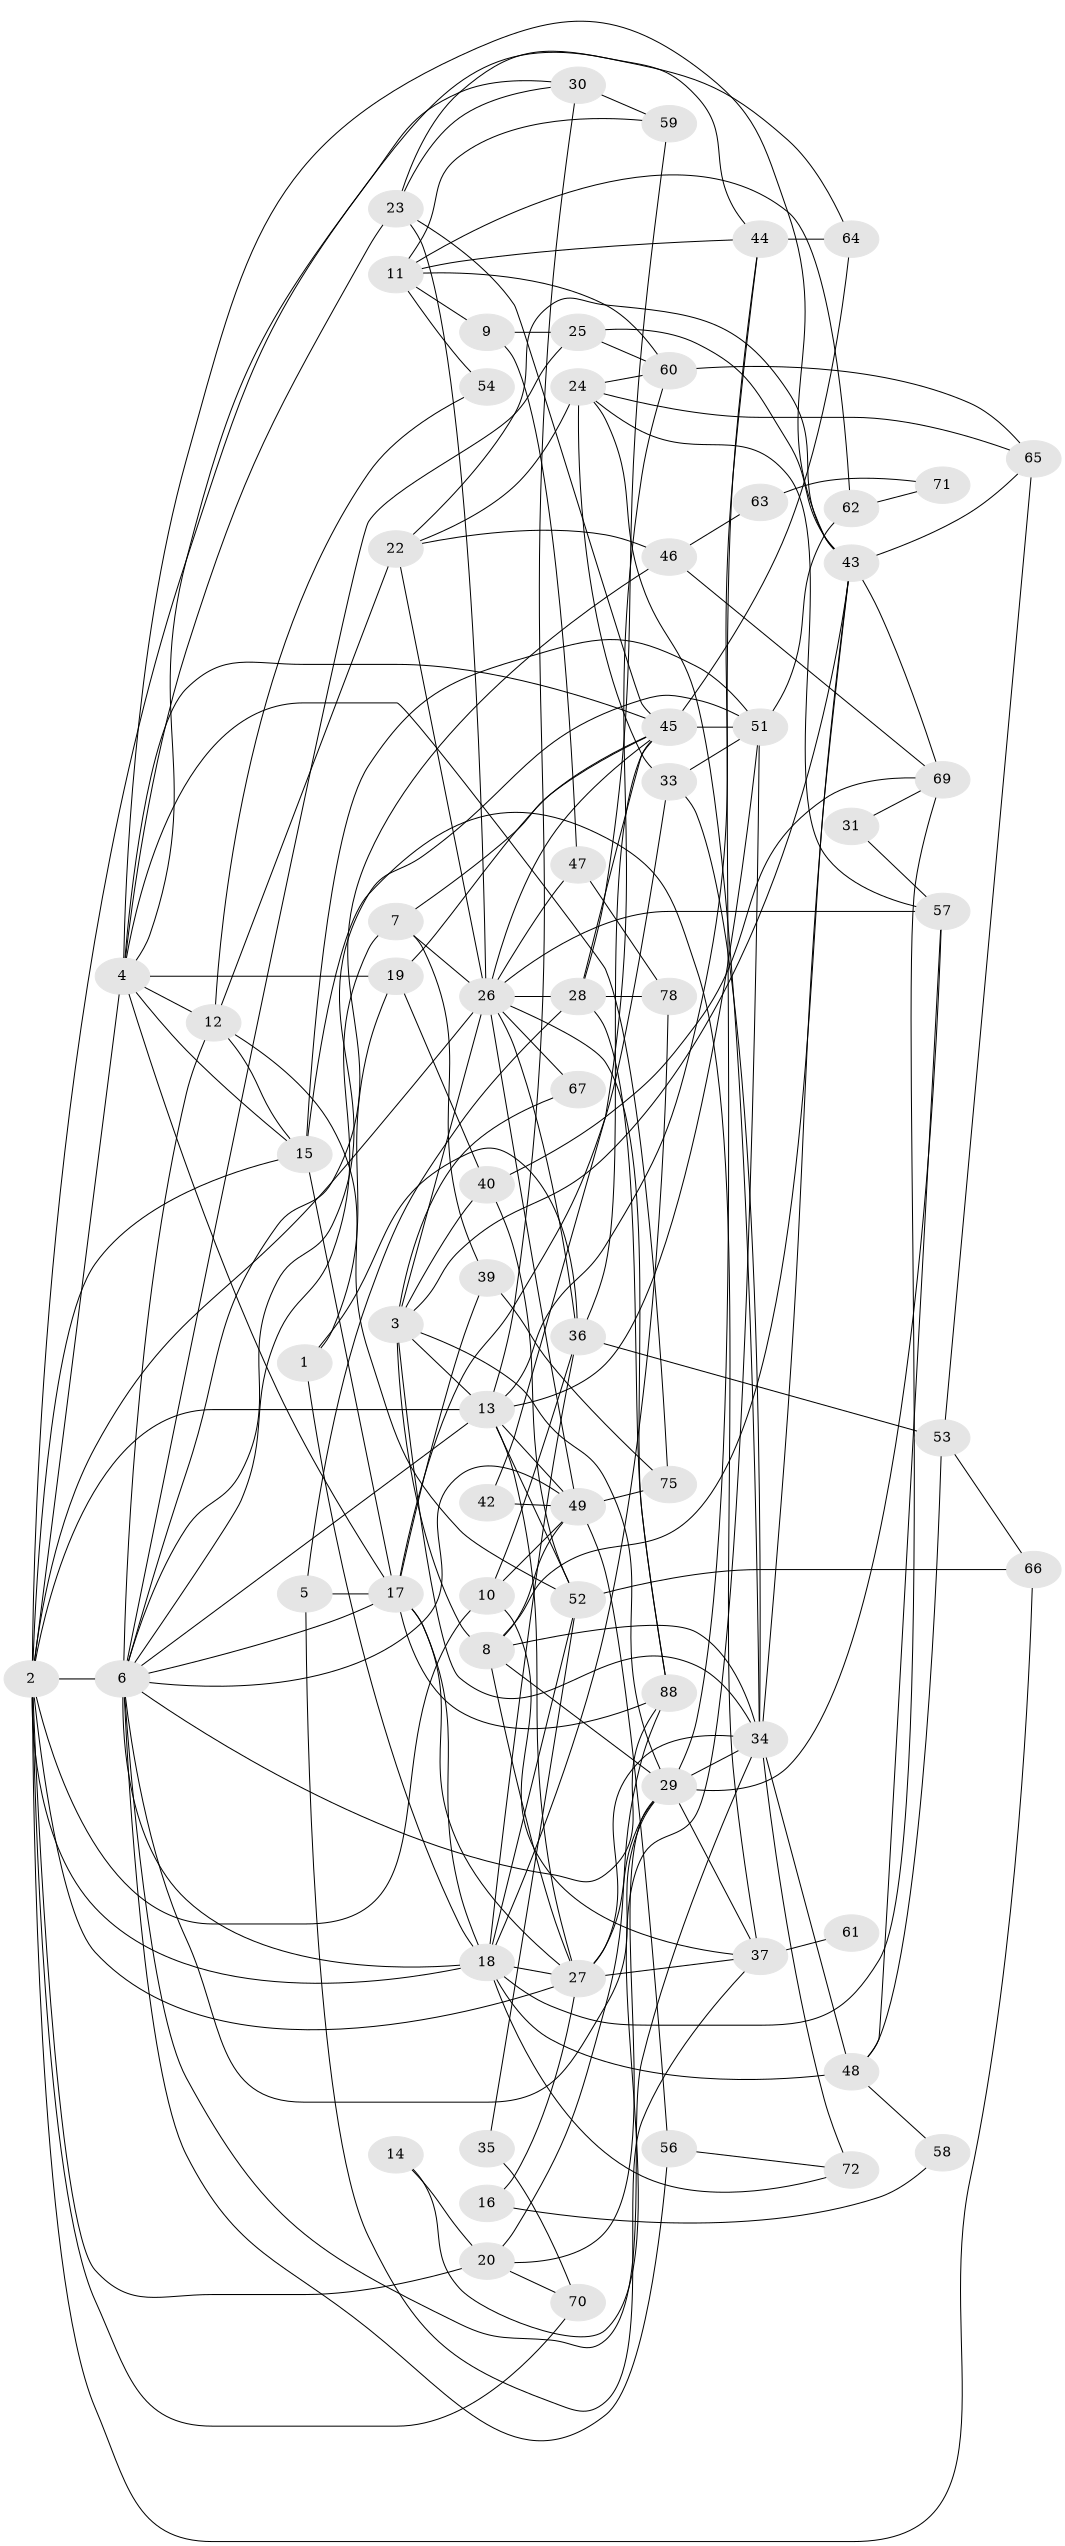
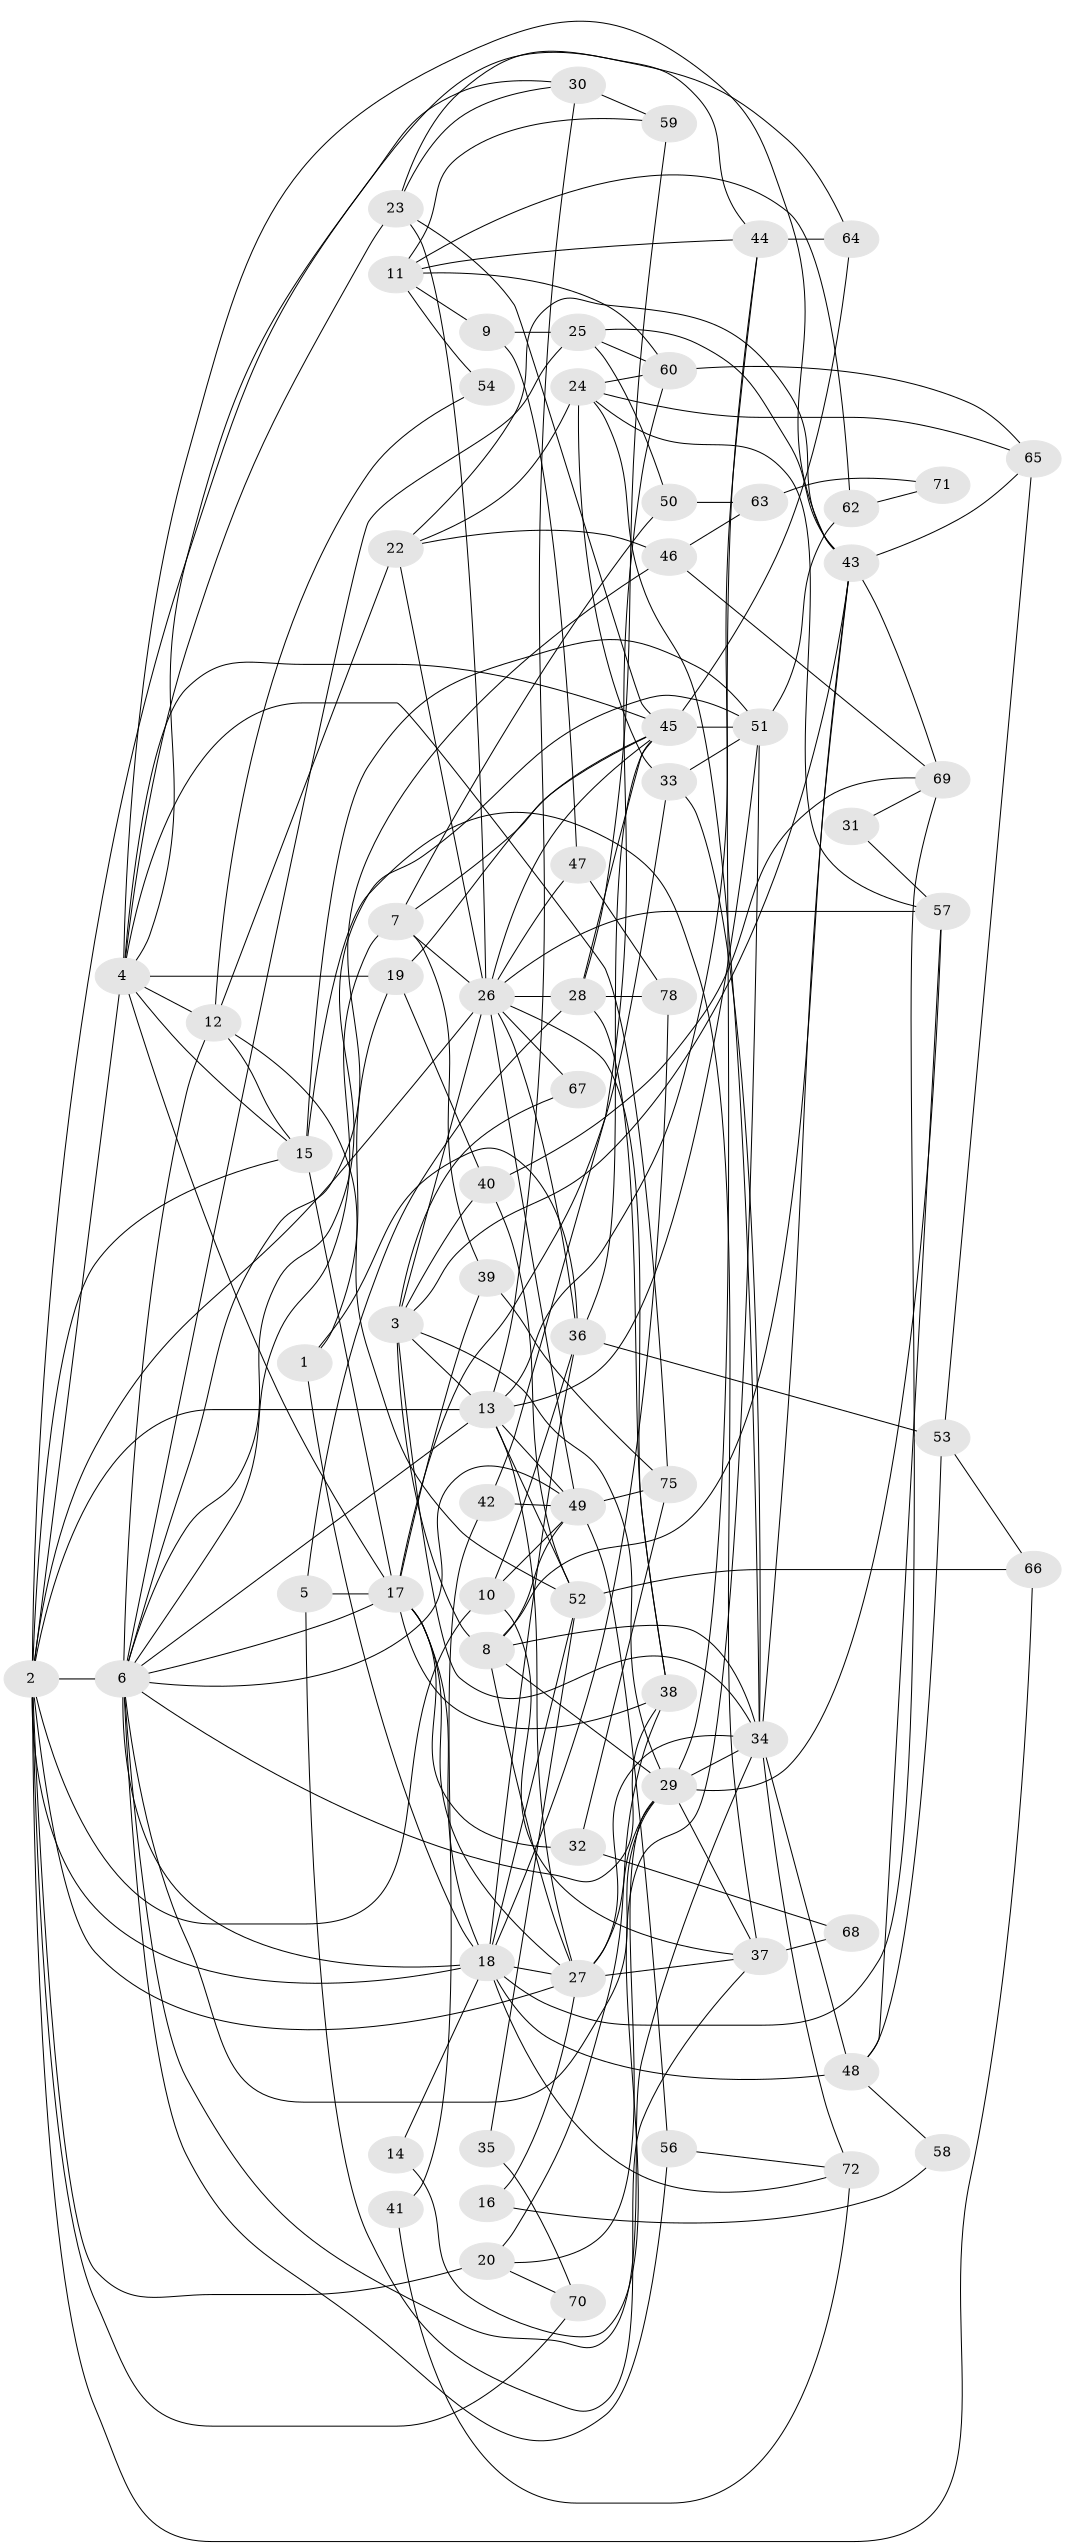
node "50": added
node "88": label "88" -> "38"
node "32": added
node "61": label "61" -> "68"
edge "14" -- "20": now "14" -- "18"
node "41": added
